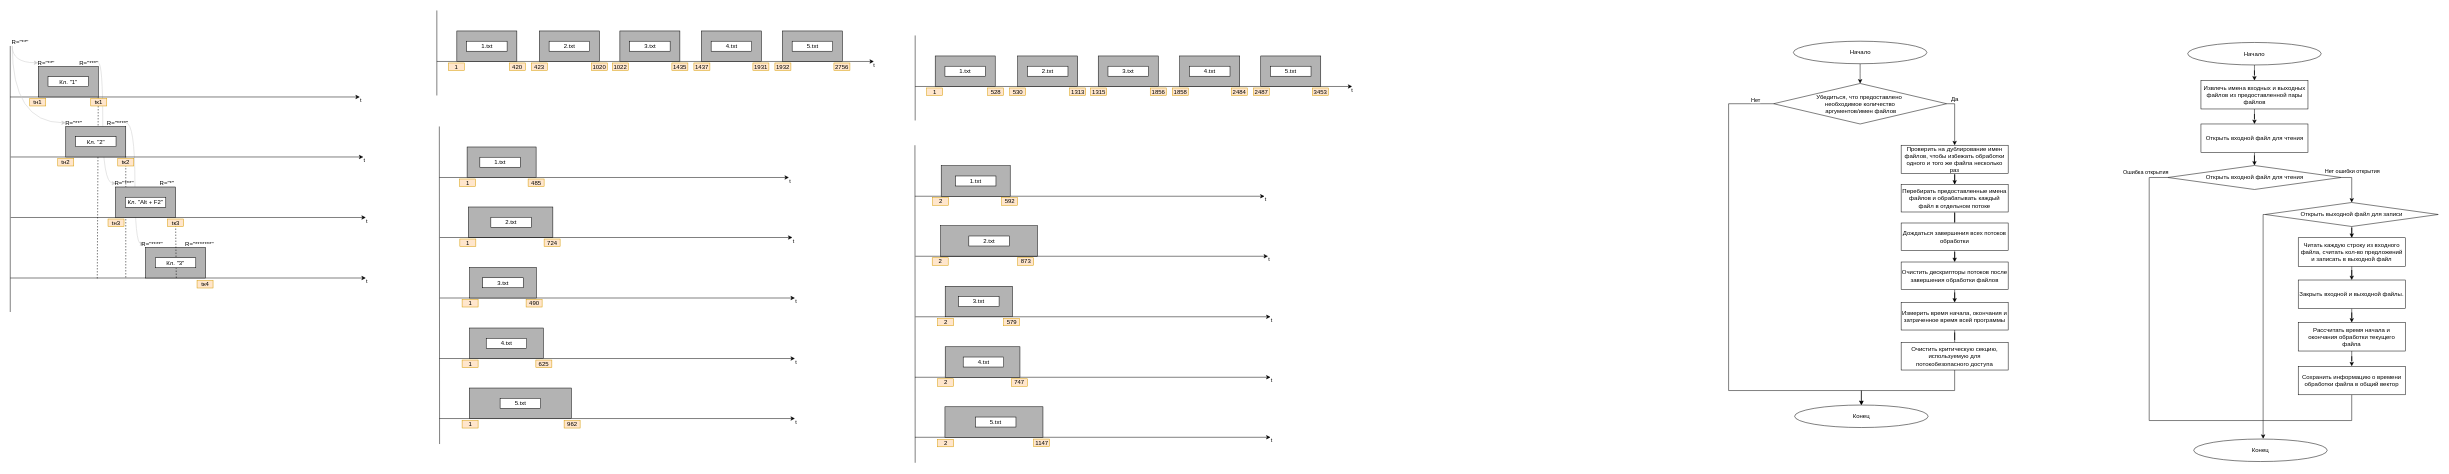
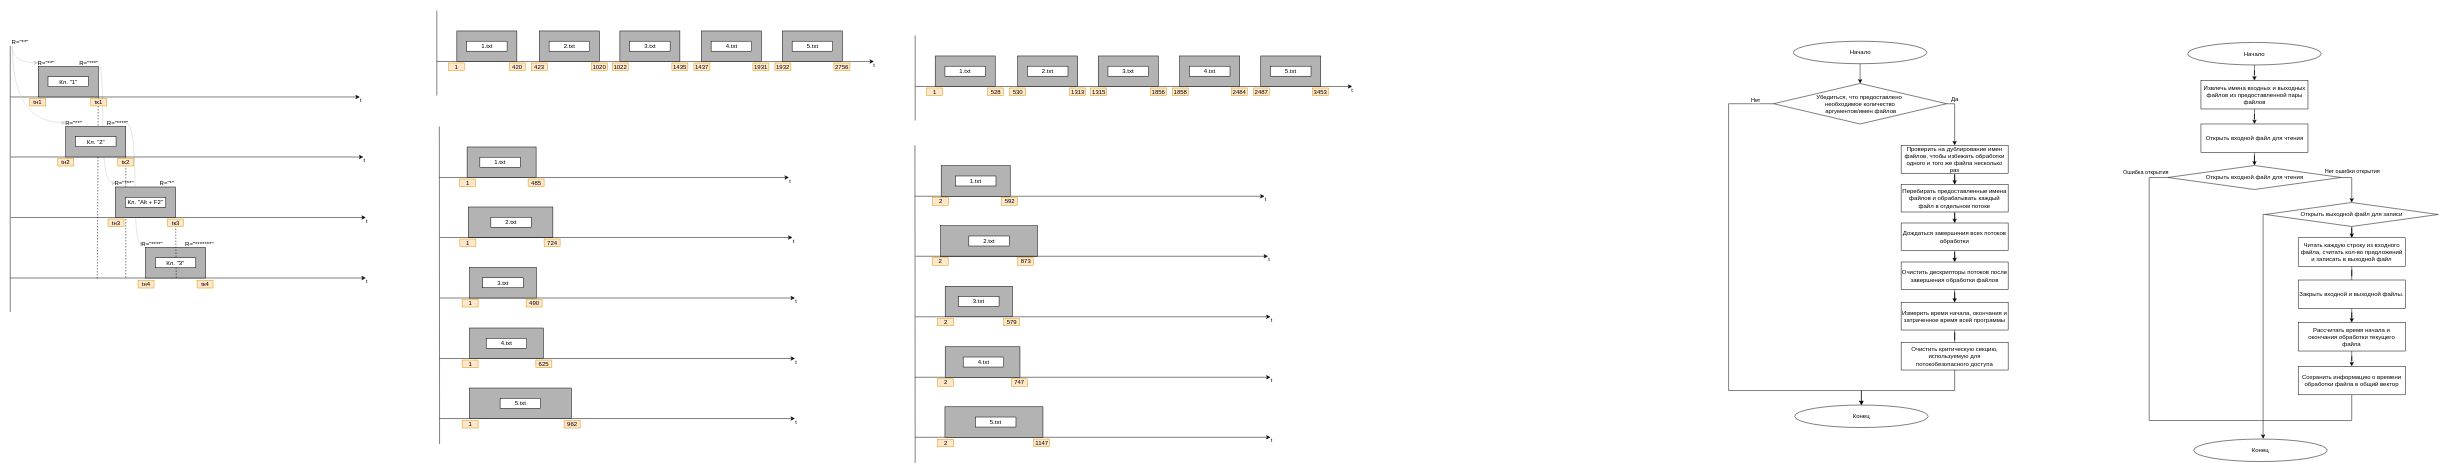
edge "Перебирать предоставленные имена файлов и обрабатывать каждый файл в отдельном потоке" -- "Дождаться завершения всех потоков обработки": arrowhead none -> classic
edge "Читать каждую строку из входного файла, считать кол-во предложений и записать в выходной файл" -> "Закрыть входной и выходной файлы.": arrowhead classic -> none
node "tн4": added
